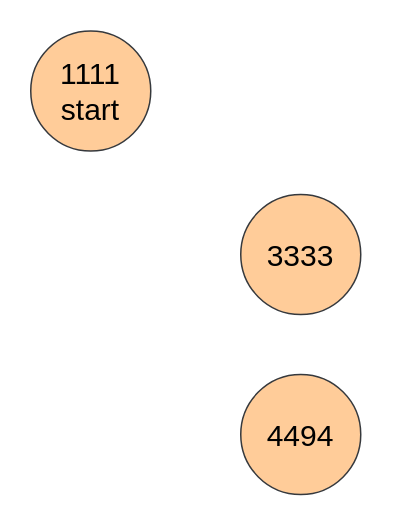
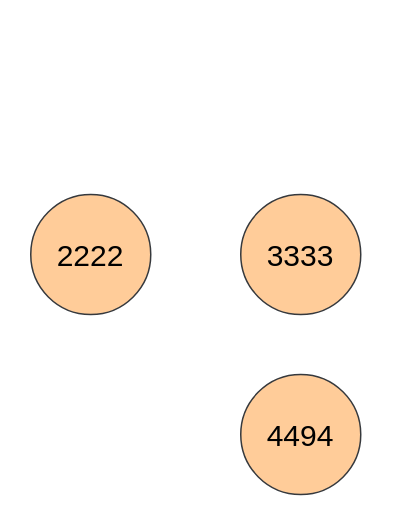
node "1111 start": removed
node "2222": added
